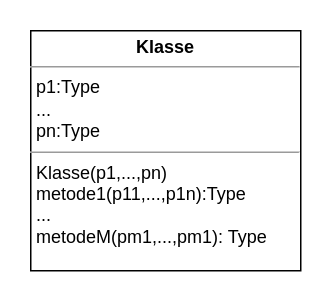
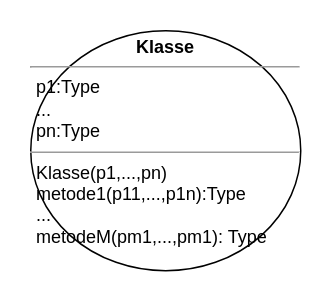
node "Klasse p1:Type ... pn:Type Klasse(p1,...,pn) metode1(p11,...,p1n):Type ... metodeM(pm1,...,pm1): Type": shape rectangle -> ellipse
